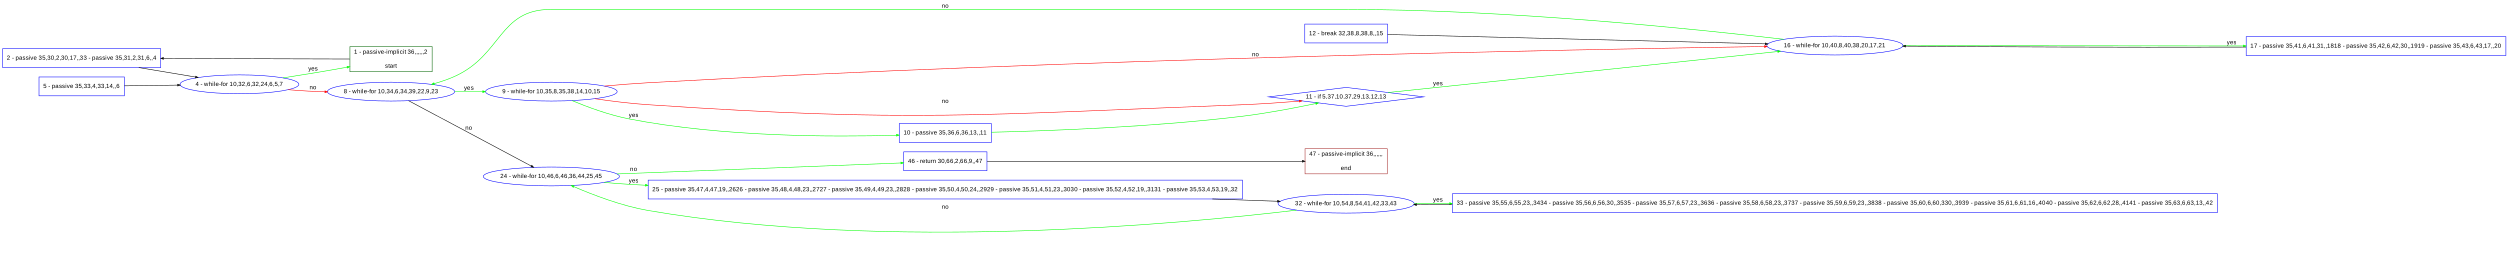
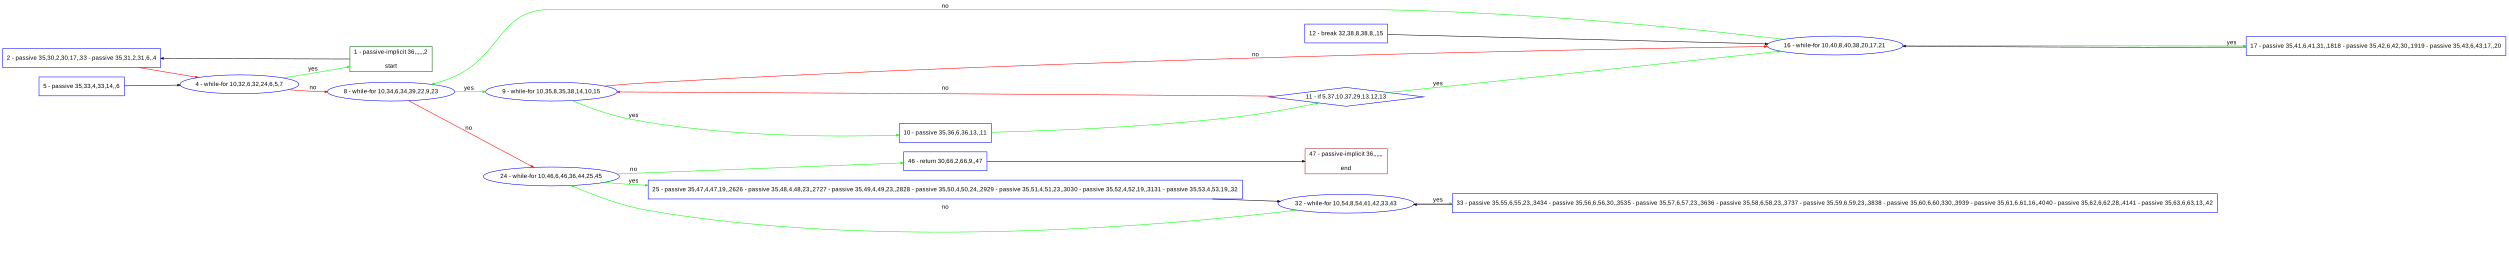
edge "2 - passive 35,30,2,30,17,,33 - passive 35,31,2,31,6,,4" -> "4 - while-for 10,32,6,32,24,6,5,7": color #000000 -> #ff0000
edge "9 - while-for 10,35,8,35,38,14,10,15" -> "11 - if 5,37,10,37,29,13,12,13": reversed
edge "8 - while-for 10,34,6,34,39,22,9,23" -> "24 - while-for 10,46,6,46,36,44,25,45": color #000000 -> #ff0000
